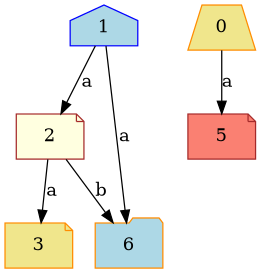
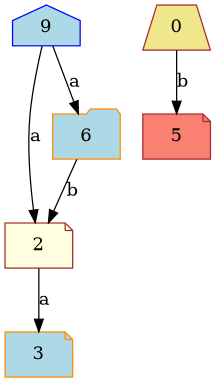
node "1": label "1" -> "9"
node "0": color darkorange -> brown
edge "0" -> "5": label "a" -> "b"
edge "2" -> "6": reversed
node "3": fillcolor khaki -> lightblue
